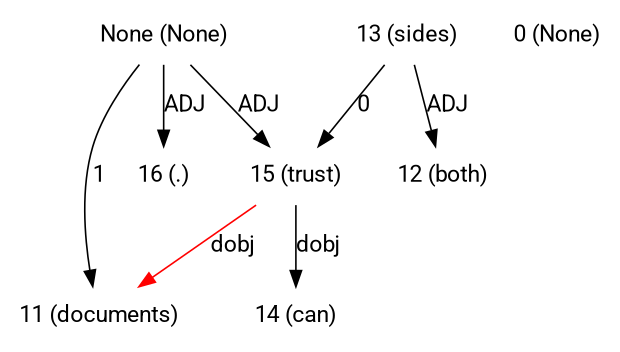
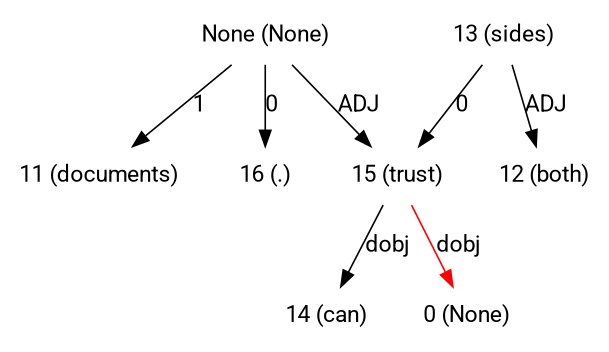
edge "None (None)" -> "16 (.)": label "ADJ" -> "0"
edge "15 (trust)" -> "11 (documents)": now "15 (trust)" -> "0 (None)"
